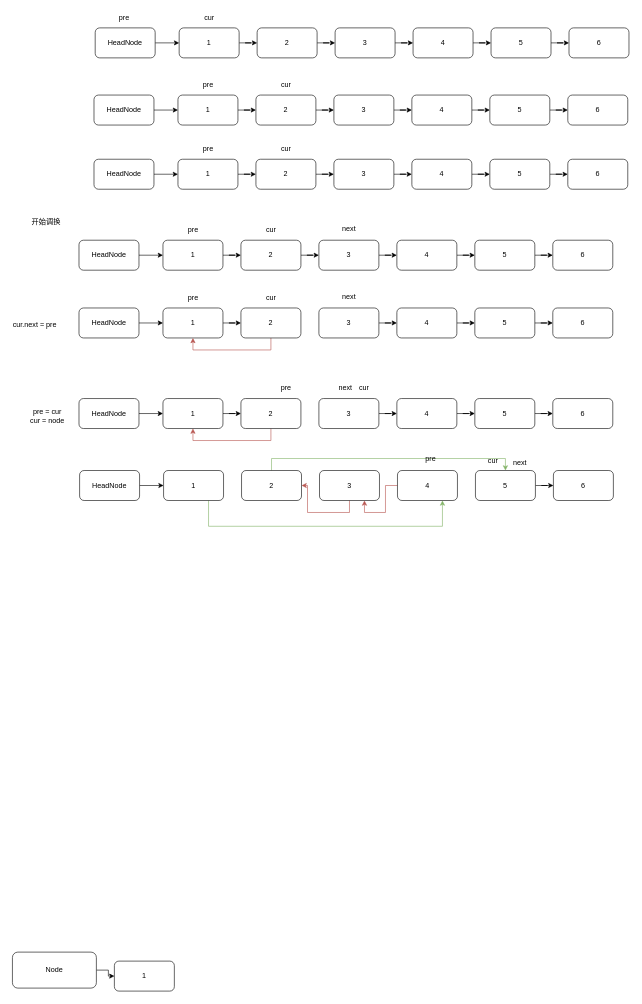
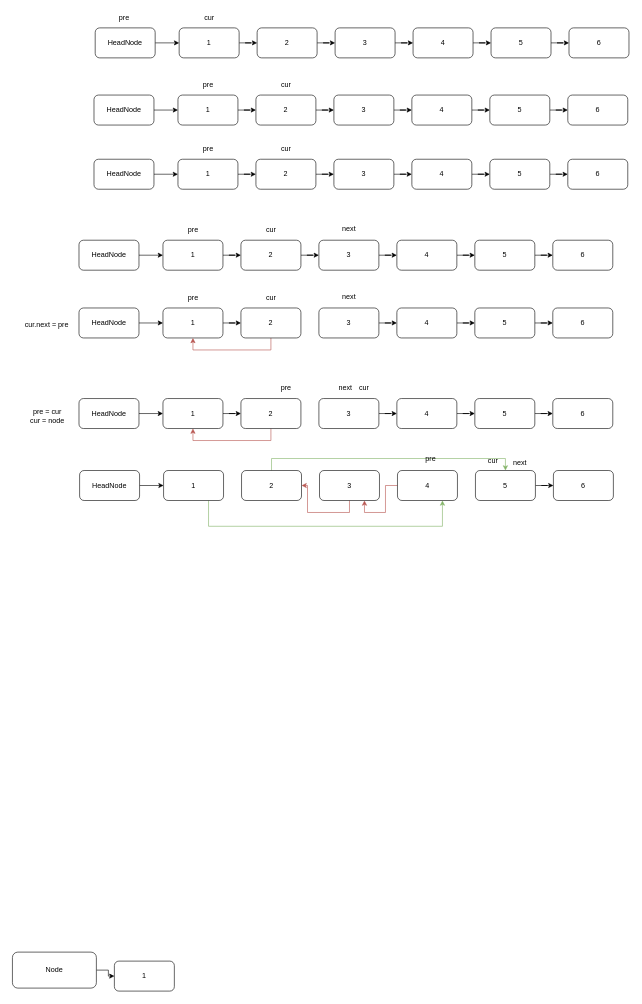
node "开始调换": removed
node "cur.next = pre": moved (34, 326) -> (46, 326)
